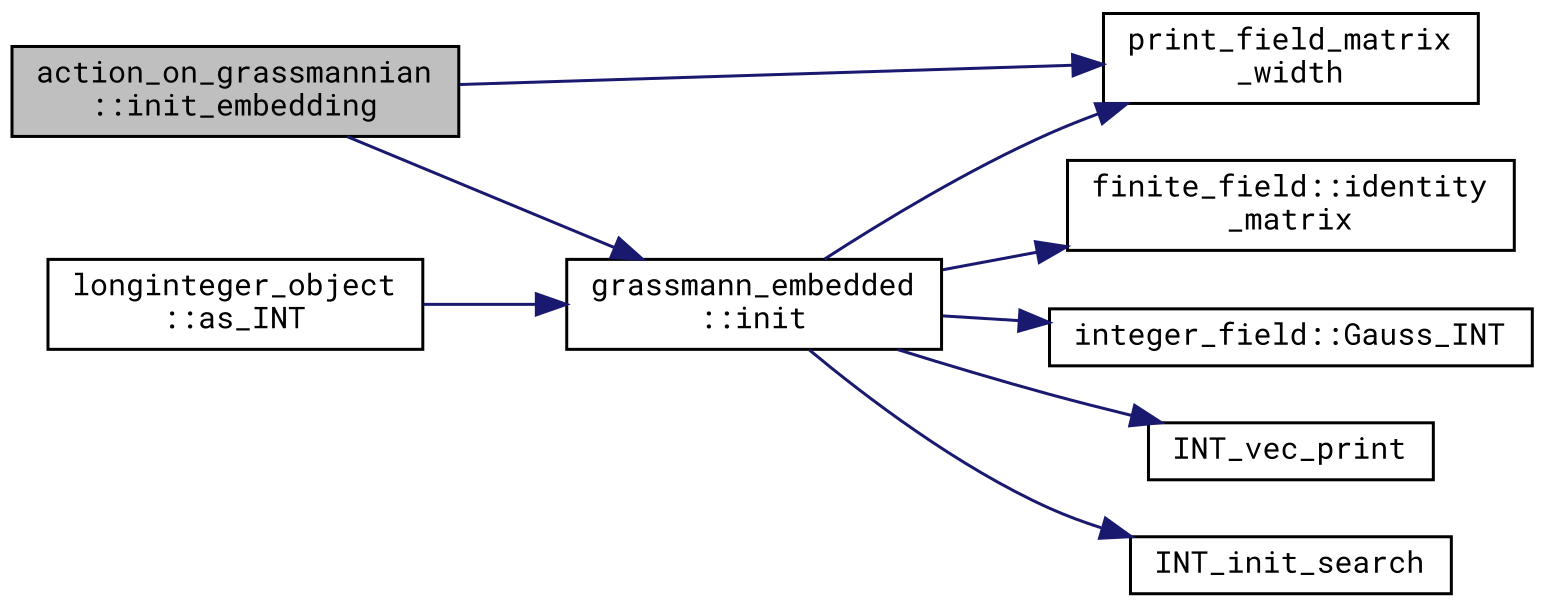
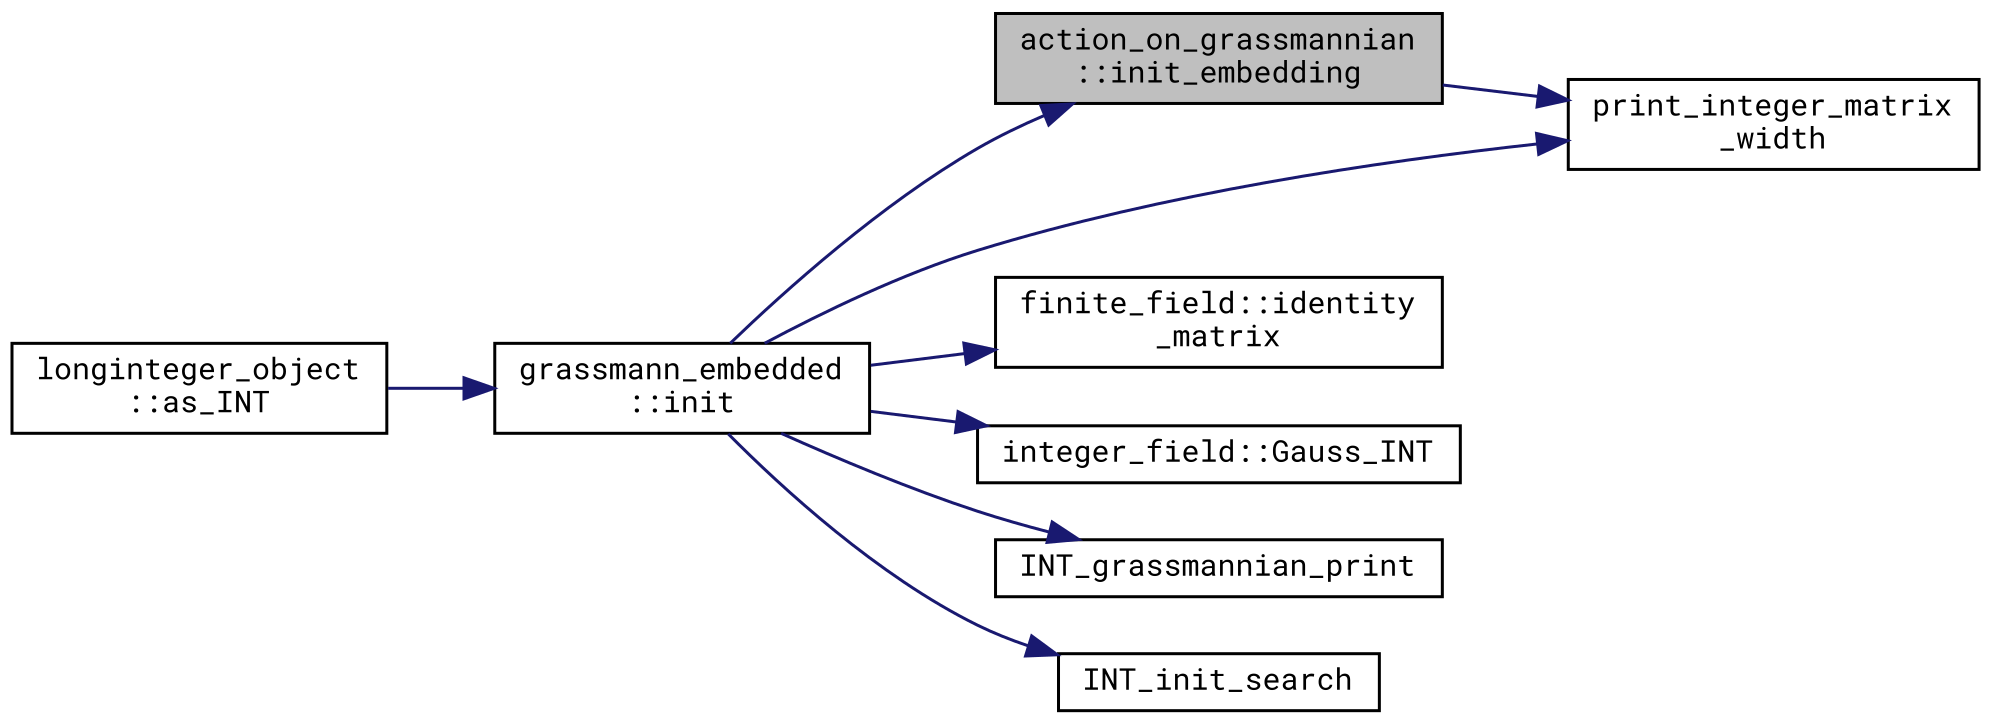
node "print_field_matrix _width": label "print_field_matrix _width" -> "print_integer_matrix _width"
edge "action_on_grassmannian ::init_embedding" -> "grassmann_embedded ::init": reversed
node "INT_vec_print": label "INT_vec_print" -> "INT_grassmannian_print"
